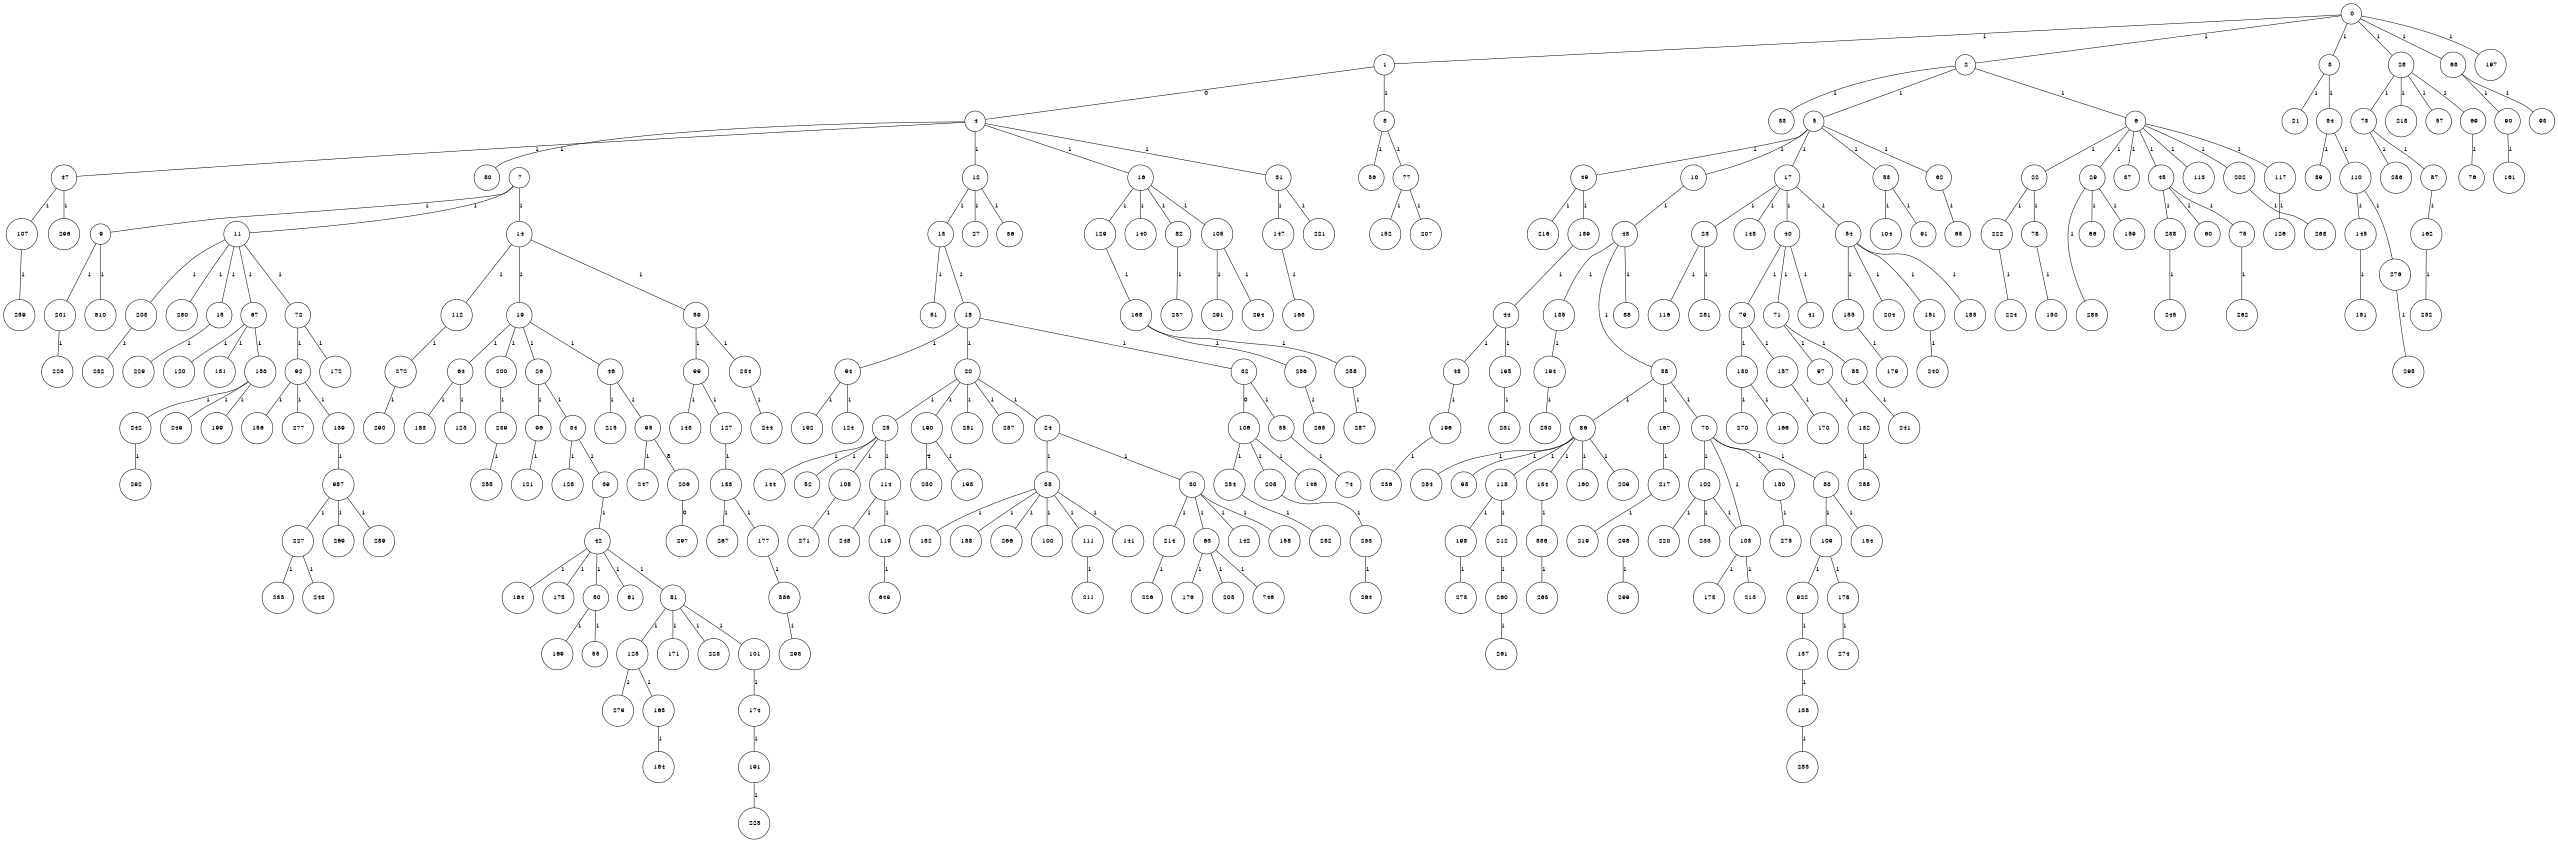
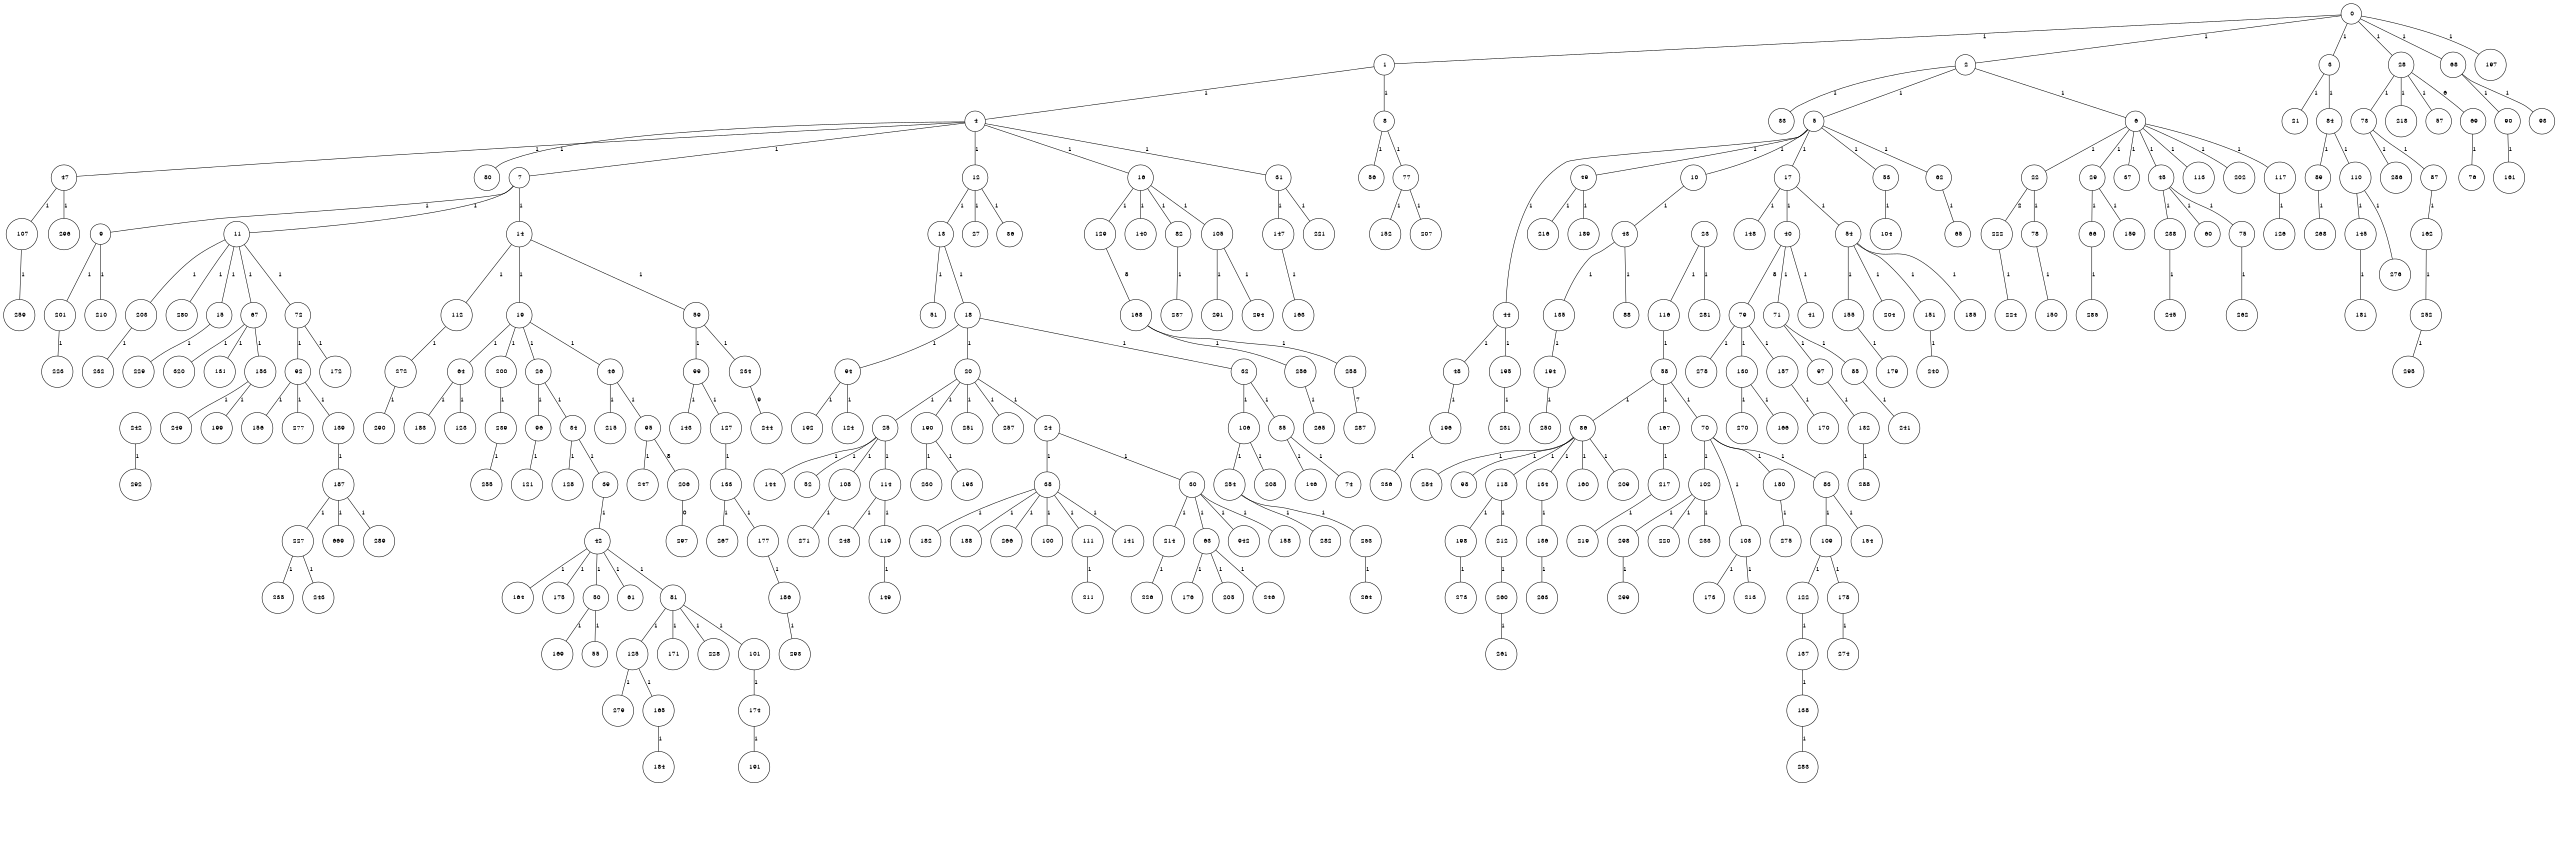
edge "1" -- "4": label "0" -> "1"
edge "28" -- "69": label "1" -> "6"
edge "4" -- "7": added, label "1"
edge "17" -- "23": removed, label "1"
edge "22" -- "222": label "1" -> "2"
edge "202" -- "268": now "89" -- "268"
node "91": removed
edge "29" -- "285": now "66" -- "285"
edge "129" -- "168": label "1" -> "8"
edge "40" -- "79": label "1" -> "8"
edge "189" -- "44": now "5" -- "44"
node "810": label "810" -> "210"
edge "43" -- "58": now "116" -- "58"
edge "276" -- "295": now "252" -- "295"
node "120": label "120" -> "320"
node "278": added
edge "153" -- "242": removed, label "1"
edge "234" -- "244": label "1" -> "9"
edge "32" -- "106": label "0" -> "1"
edge "258" -- "287": label "1" -> "7"
edge "190" -- "230": label "4" -> "1"
edge "106" -- "146": now "35" -- "146"
node "987": label "987" -> "187"
edge "208" -- "253": now "254" -- "253"
edge "102" -- "103": now "102" -- "298"
node "269": label "269" -> "669"
node "142": label "142" -> "942"
node "836": label "836" -> "136"
node "586": label "586" -> "186"
node "649": label "649" -> "149"
node "746": label "746" -> "246"
node "922": label "922" -> "122"
node "225": removed
